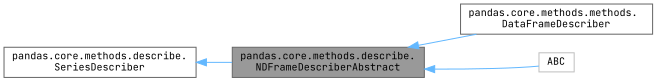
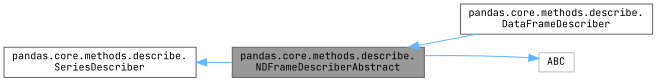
node "pandas.core.methods.methods. DataFrameDescriber": label "pandas.core.methods.methods. DataFrameDescriber" -> "pandas.core.methods.describe. DataFrameDescriber"
edge "ABC" -> "pandas.core.methods.describe. NDFrameDescriberAbstract": reversed
